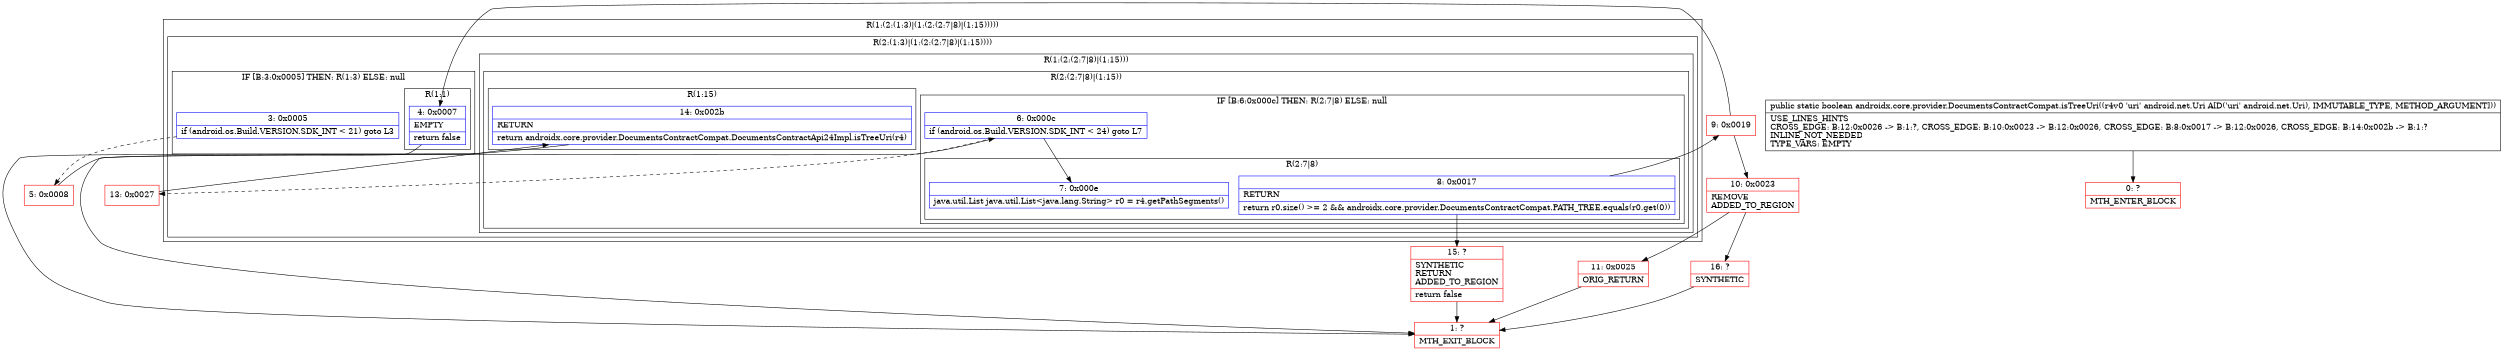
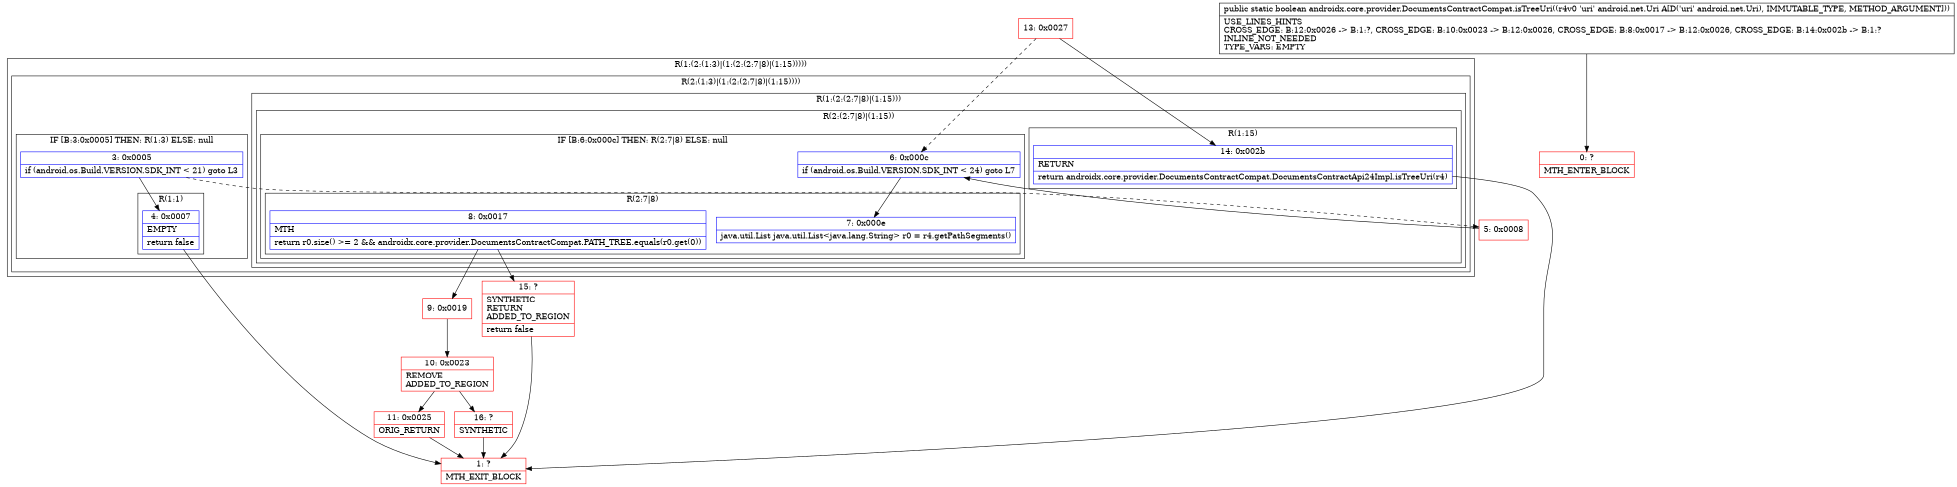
edge "9: 0x0019" -> "4: 0x0007": now "3: 0x0005" -> "4: 0x0007"
edge "6: 0x000c" -> "13: 0x0027": reversed
node "8: 0x0017": text "RETURN" -> "MTH"
